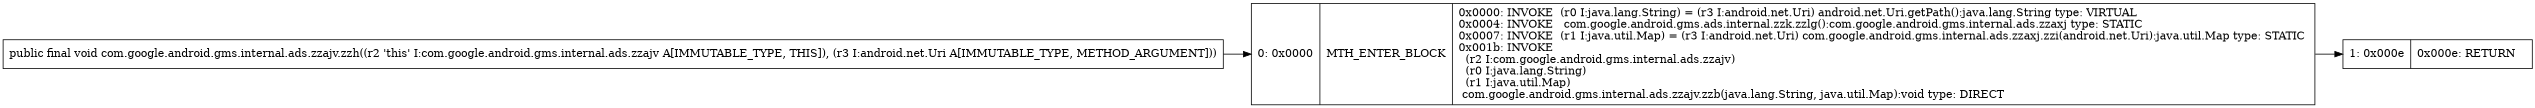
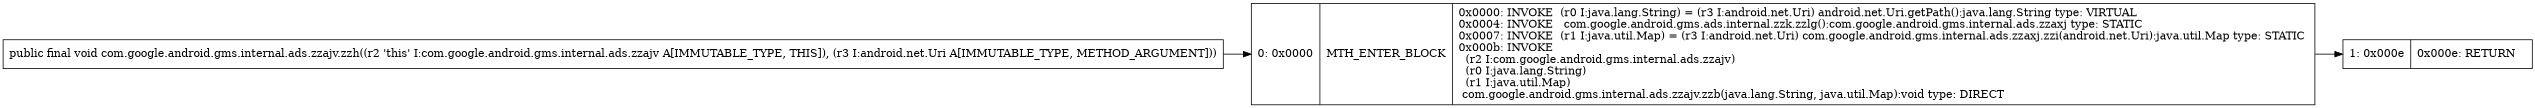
node "0: 0x0000": text "0x001b: INVOKE" -> "0x000b: INVOKE"
